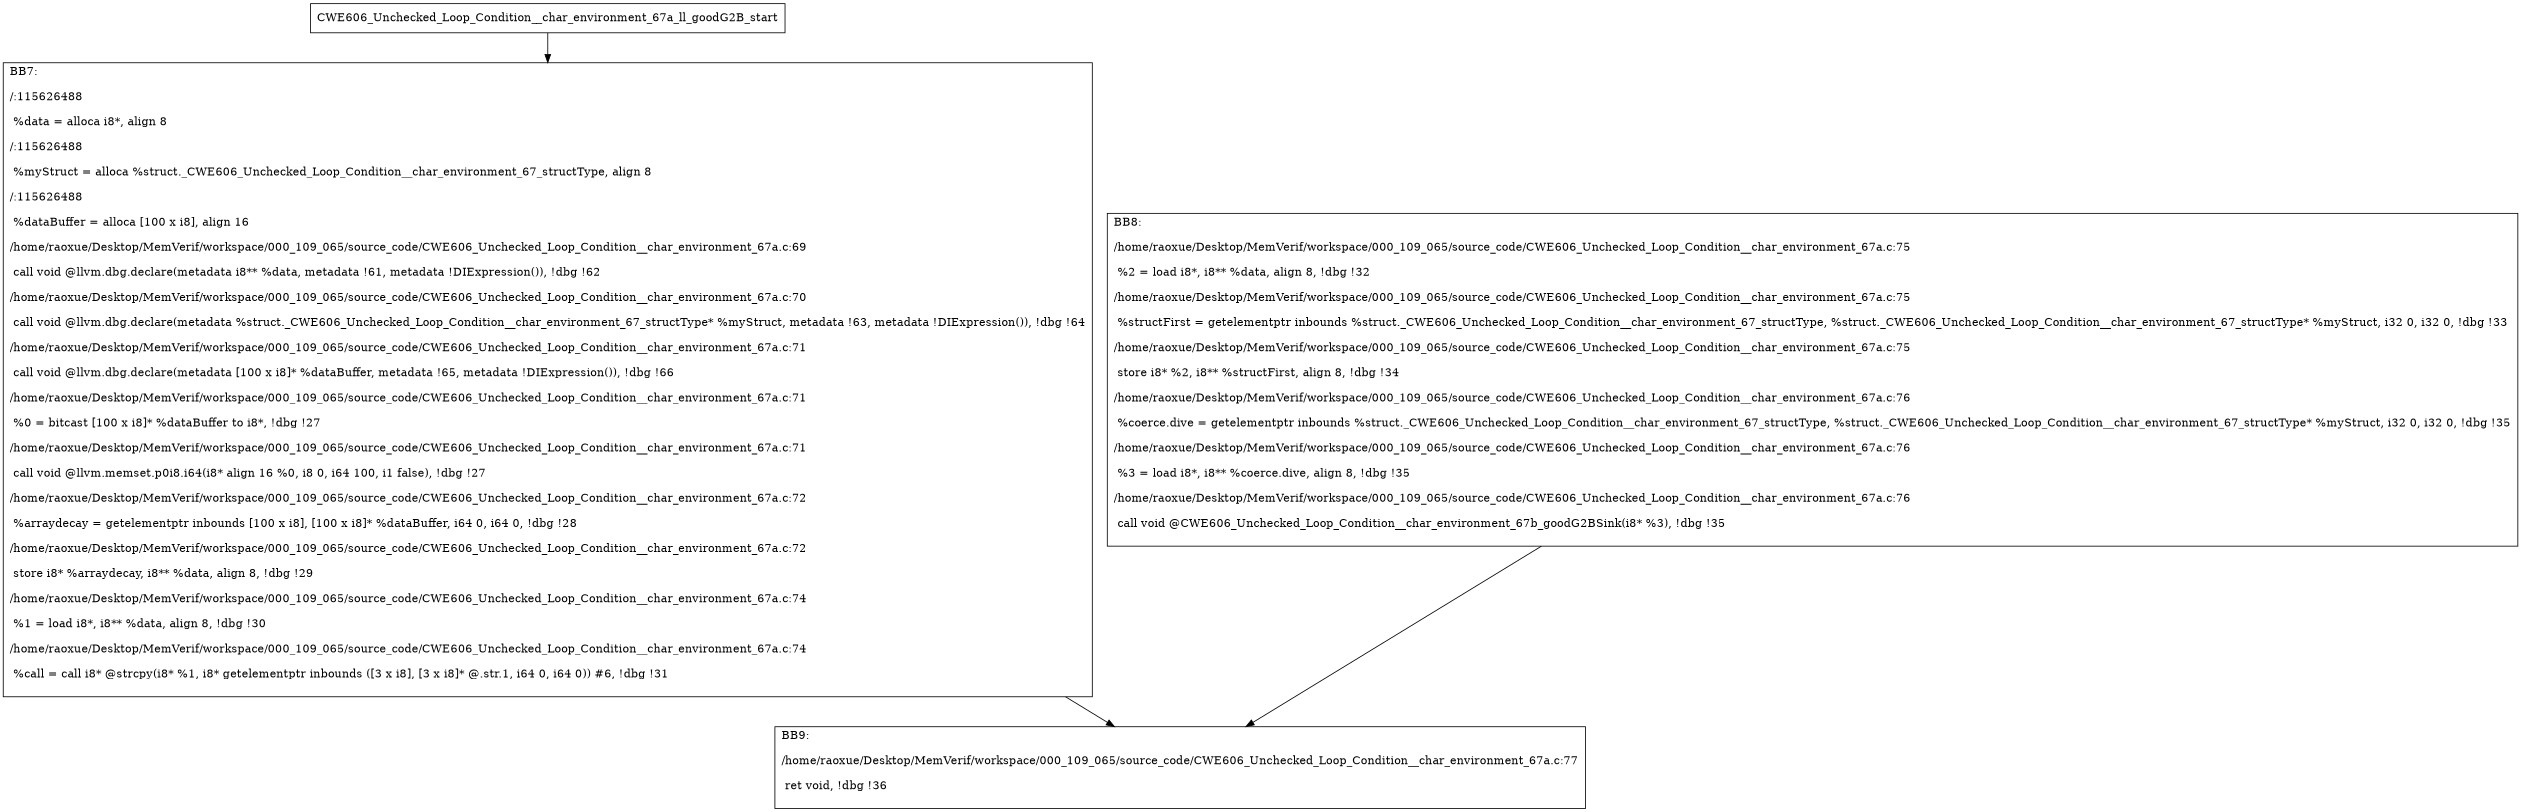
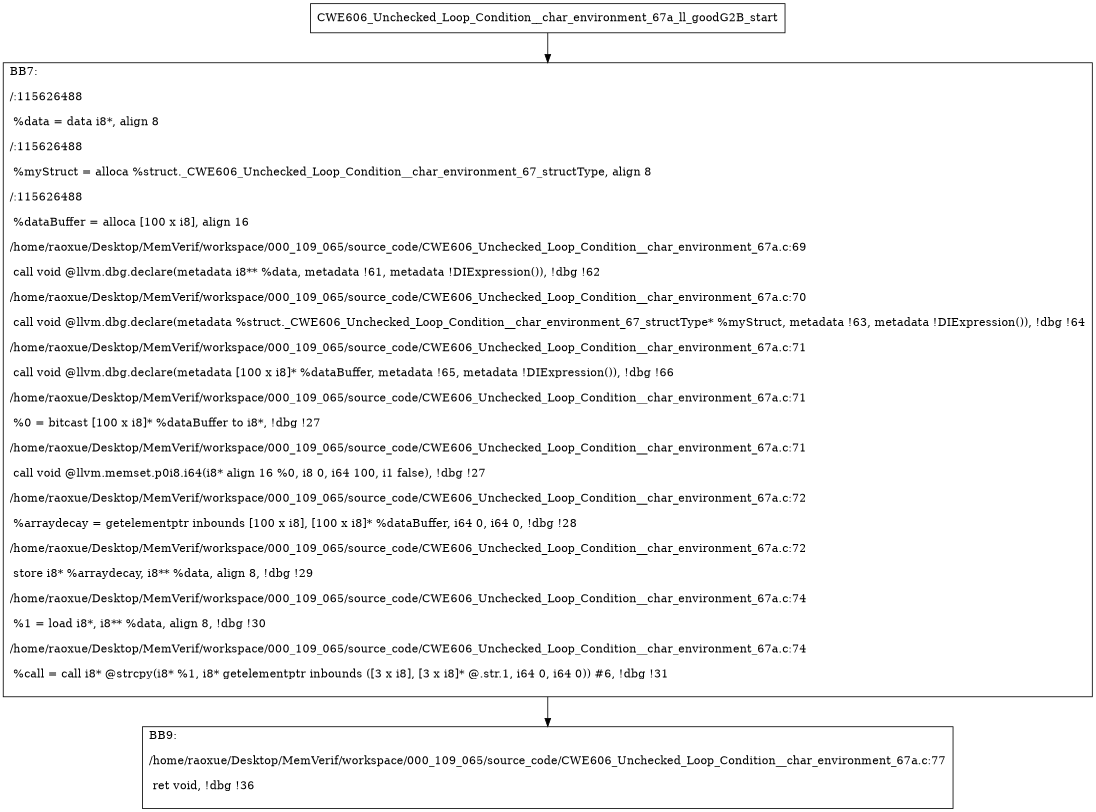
node "BB7:": text "%data = alloca i8*, align 8" -> "%data = data i8*, align 8"
node "BB8:": removed
